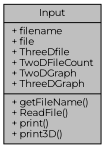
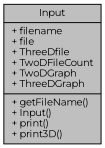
node "Input": text "+ ReadFile()" -> "+ Input()"
